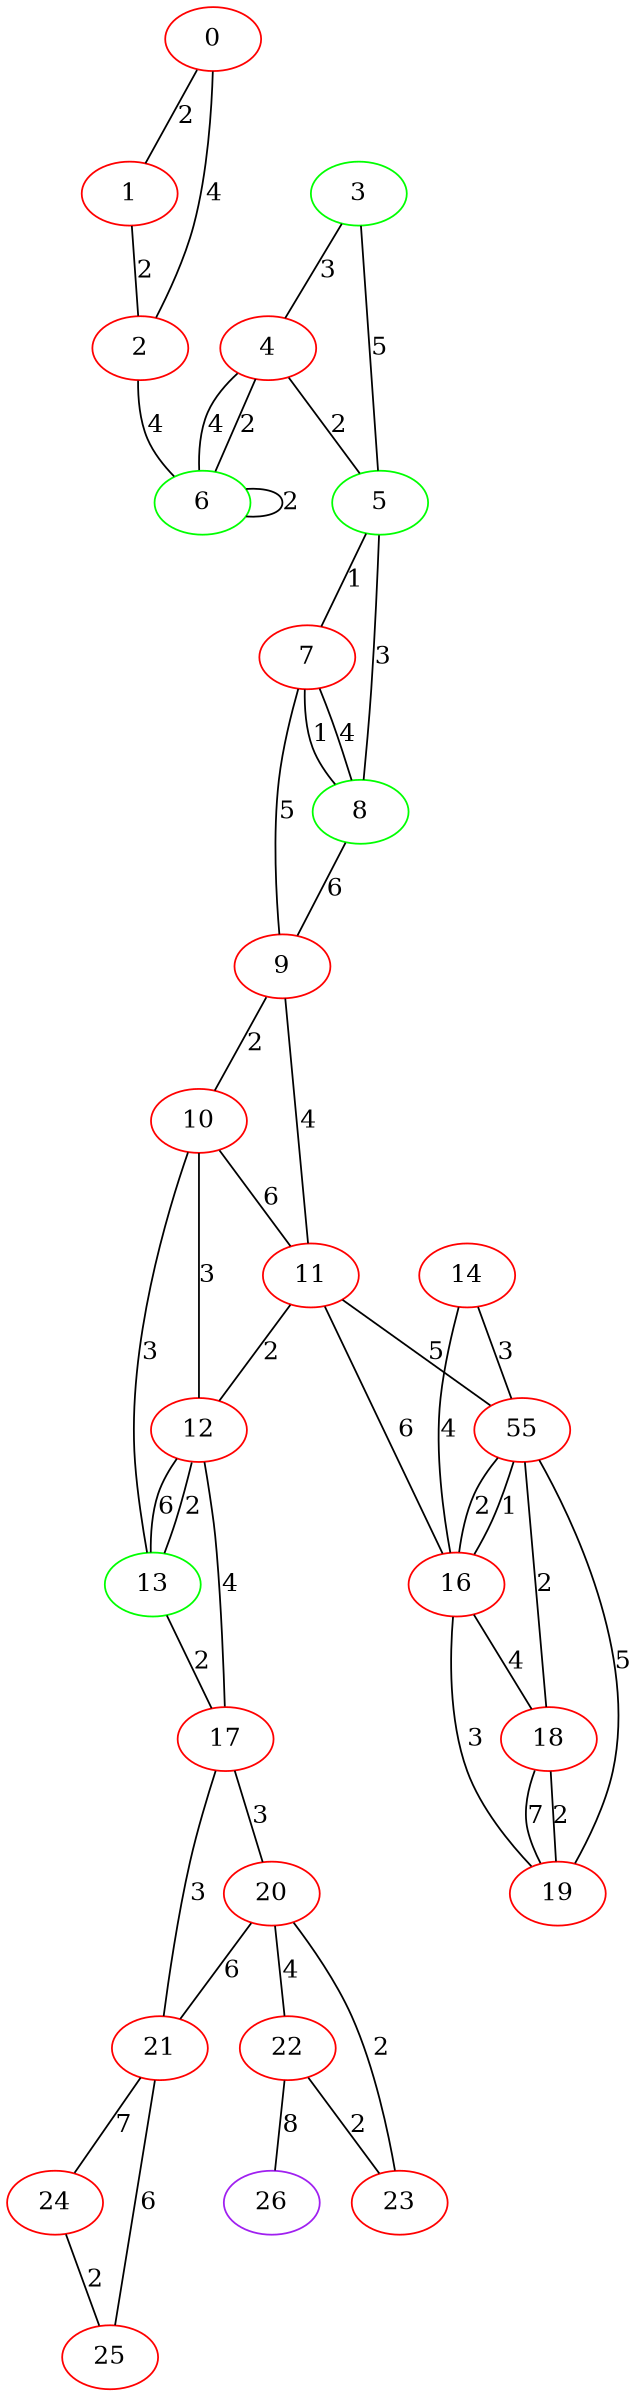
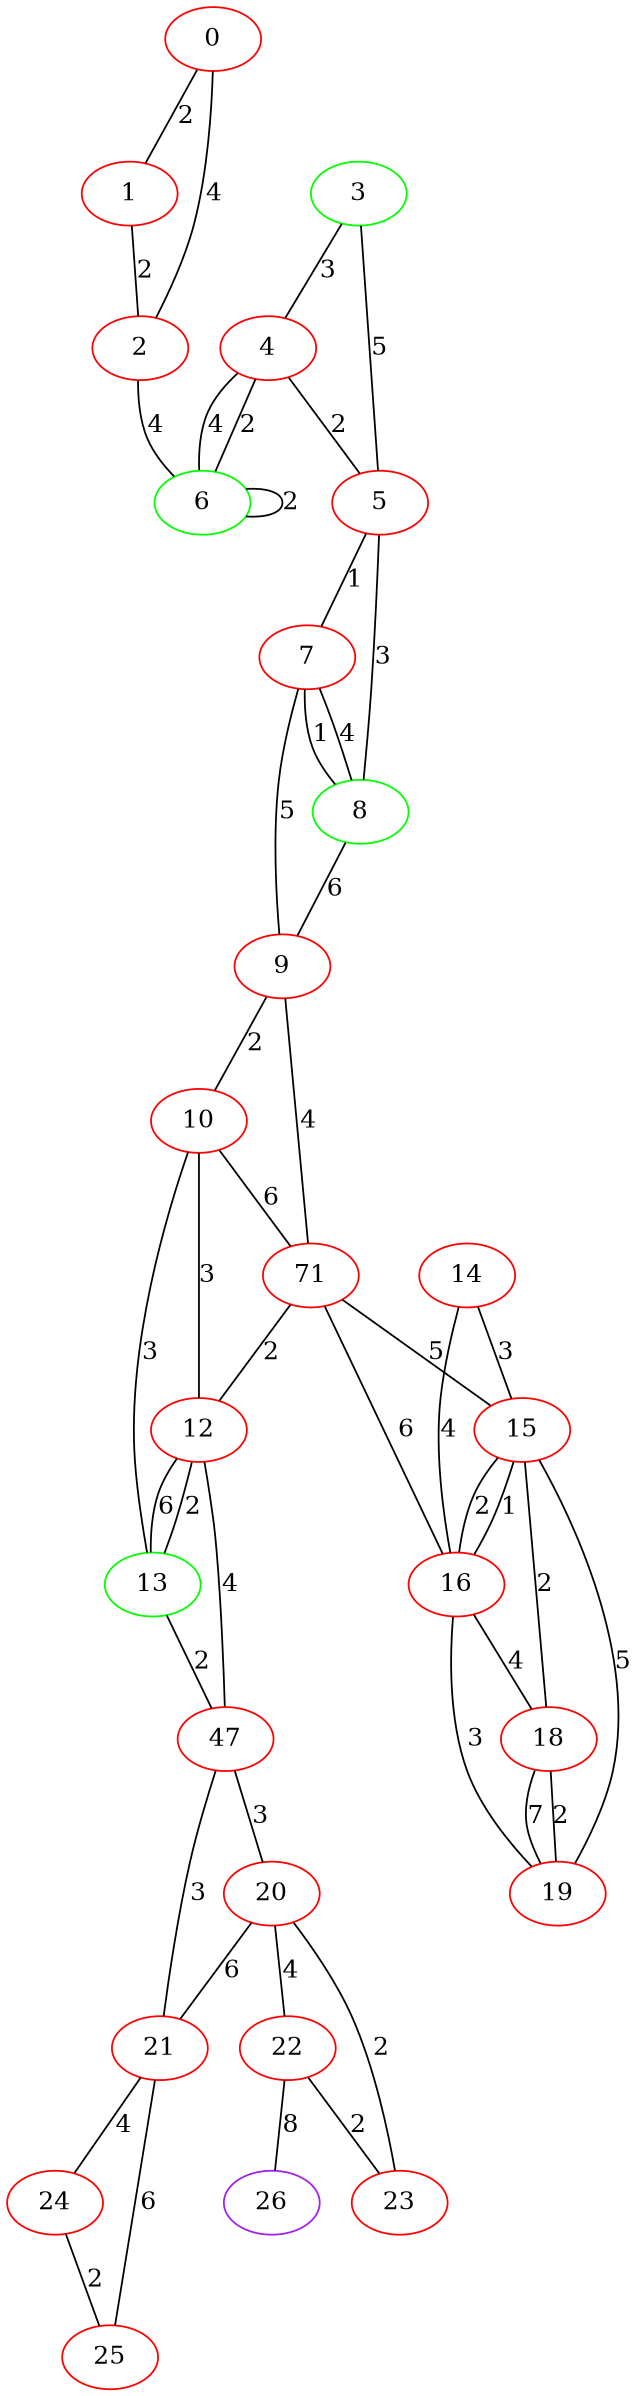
node "5": color green -> red
node "11": label "11" -> "71"
node "55": label "55" -> "15"
node "17": label "17" -> "47"
edge "21" -- "24": label "7" -> "4"
